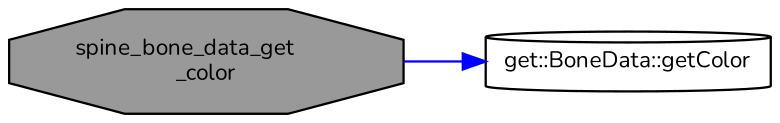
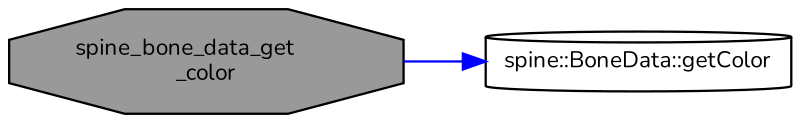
node "get::BoneData::getColor": label "get::BoneData::getColor" -> "spine::BoneData::getColor"
